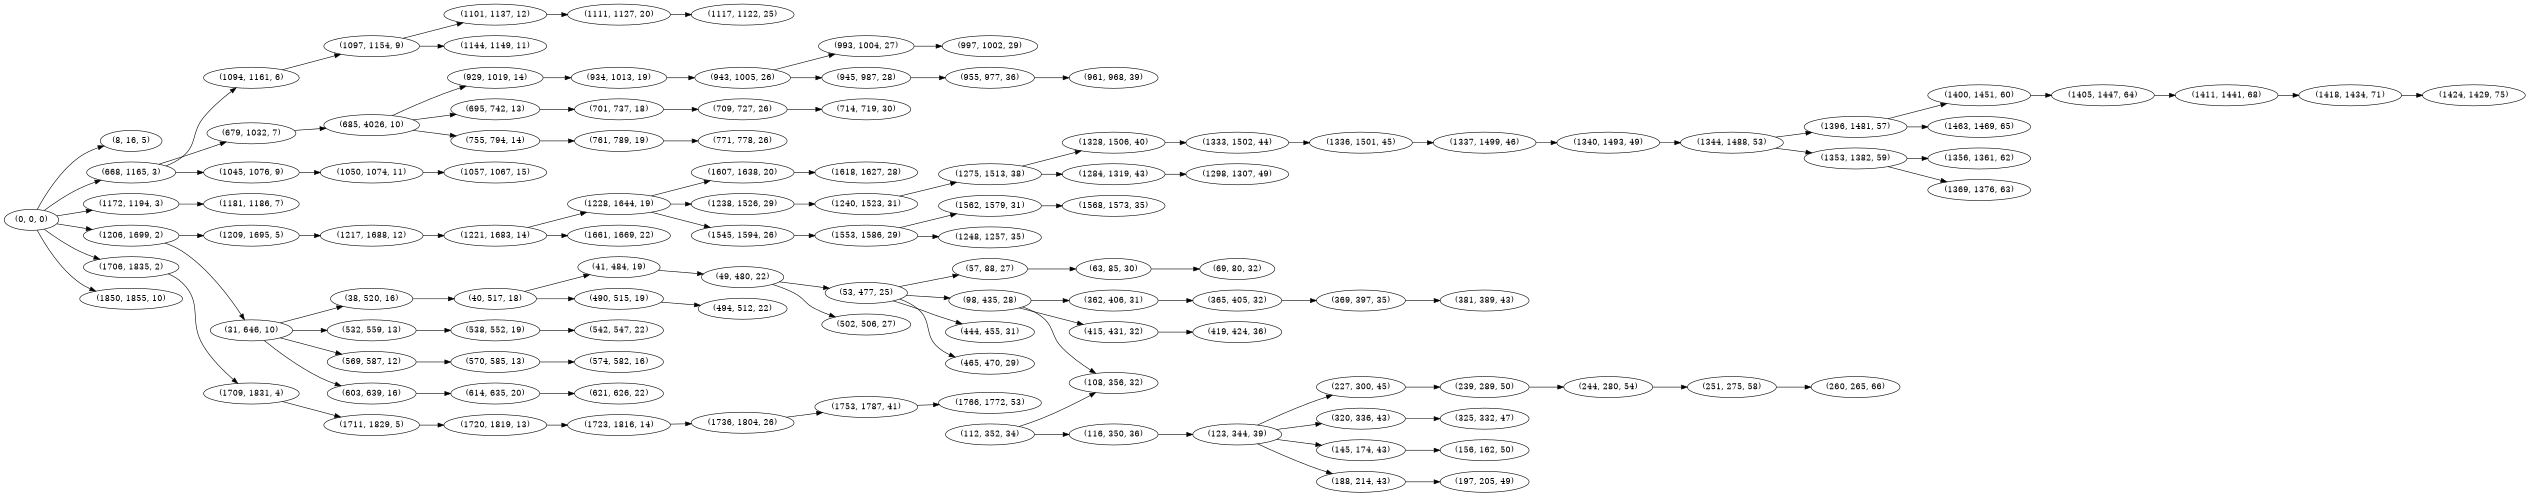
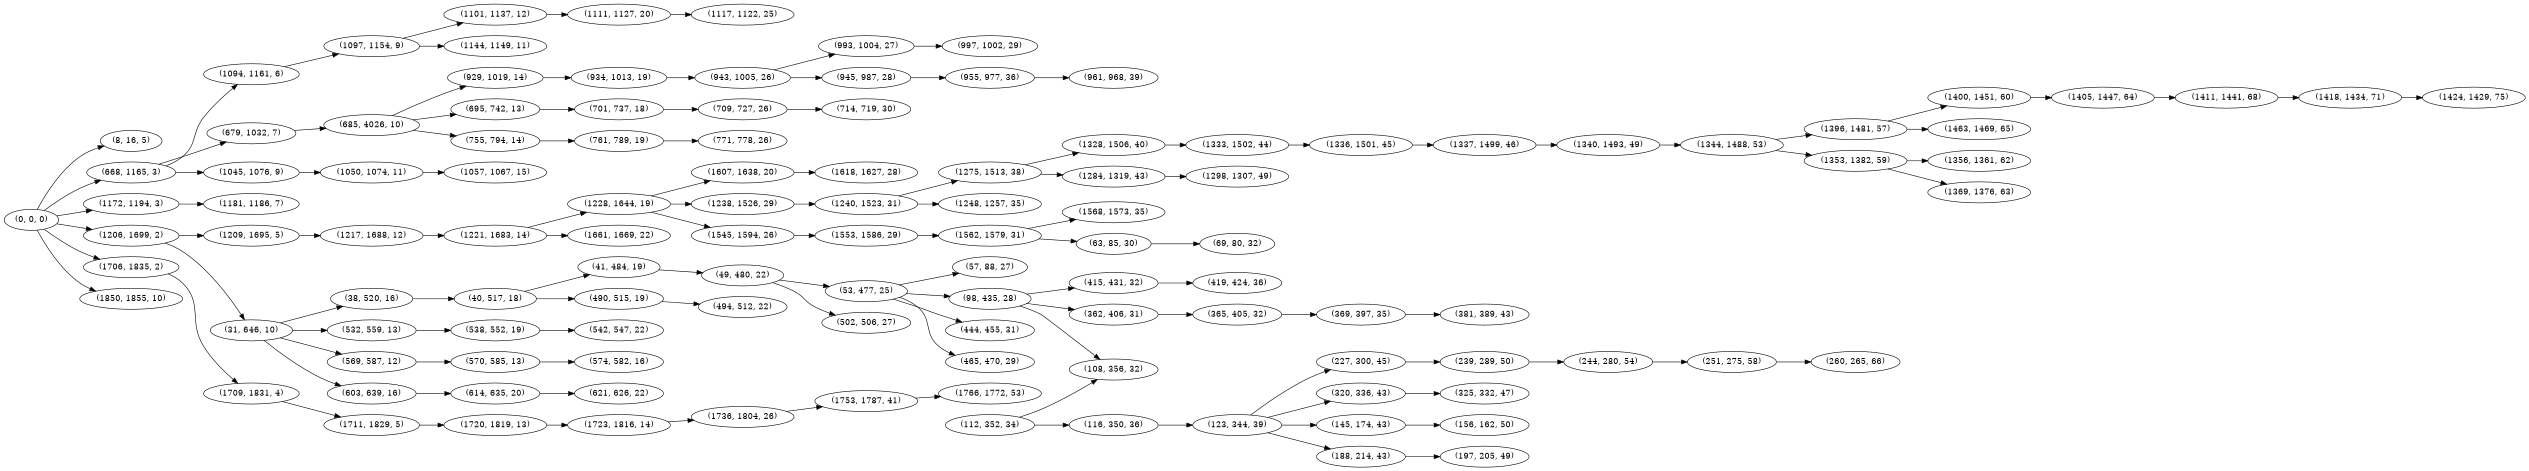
edge "(1553, 1586, 29)" -> "(1248, 1257, 35)": now "(1240, 1523, 31)" -> "(1248, 1257, 35)"
edge "(57, 88, 27)" -> "(63, 85, 30)": now "(1562, 1579, 31)" -> "(63, 85, 30)"
